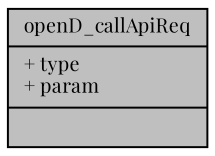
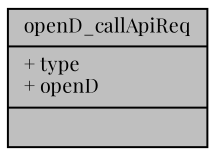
node "openD_callApiReq": text "+ param" -> "+ openD"
